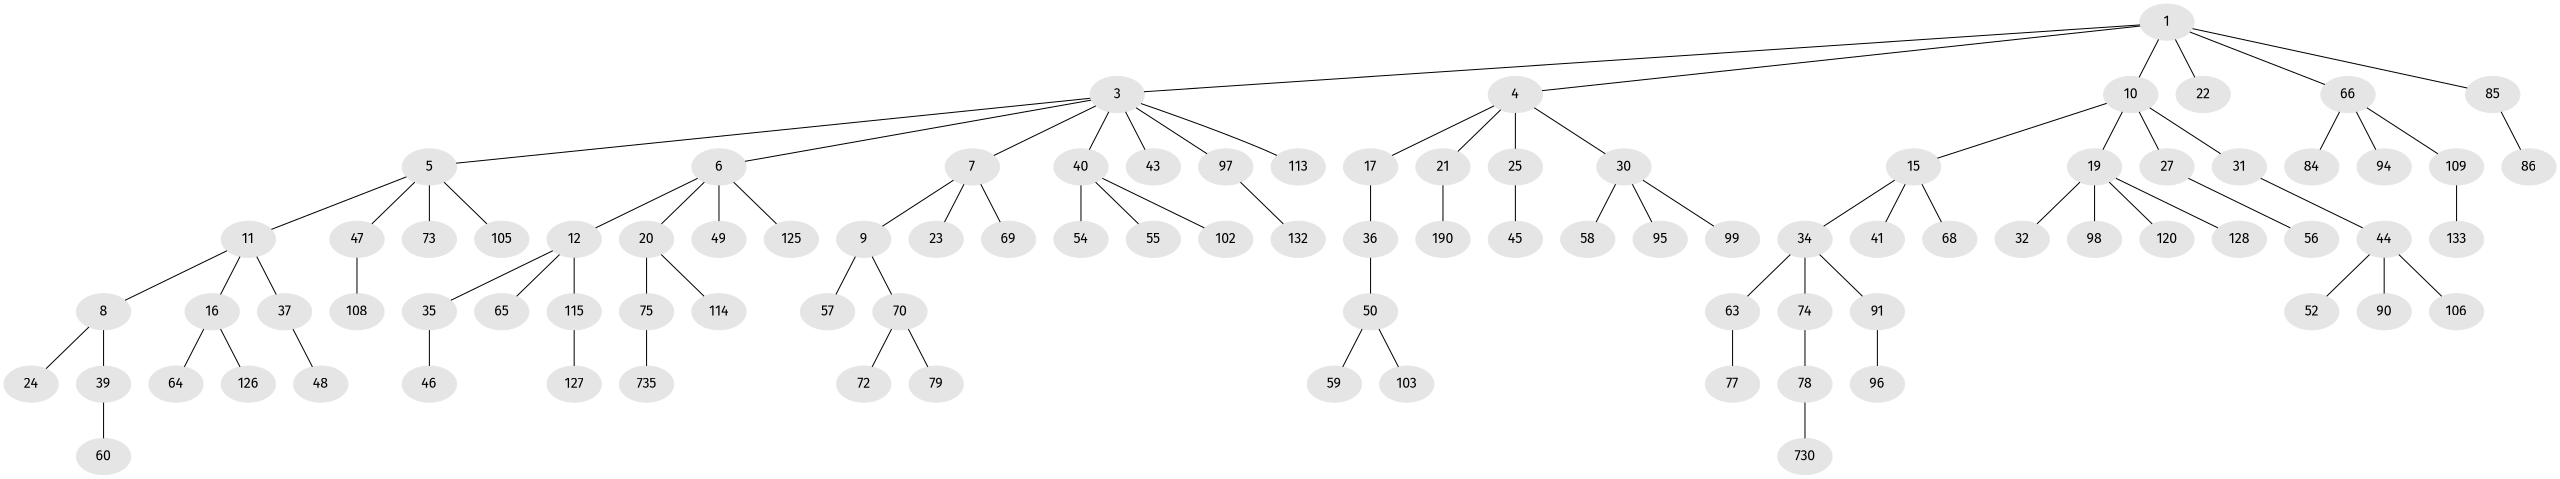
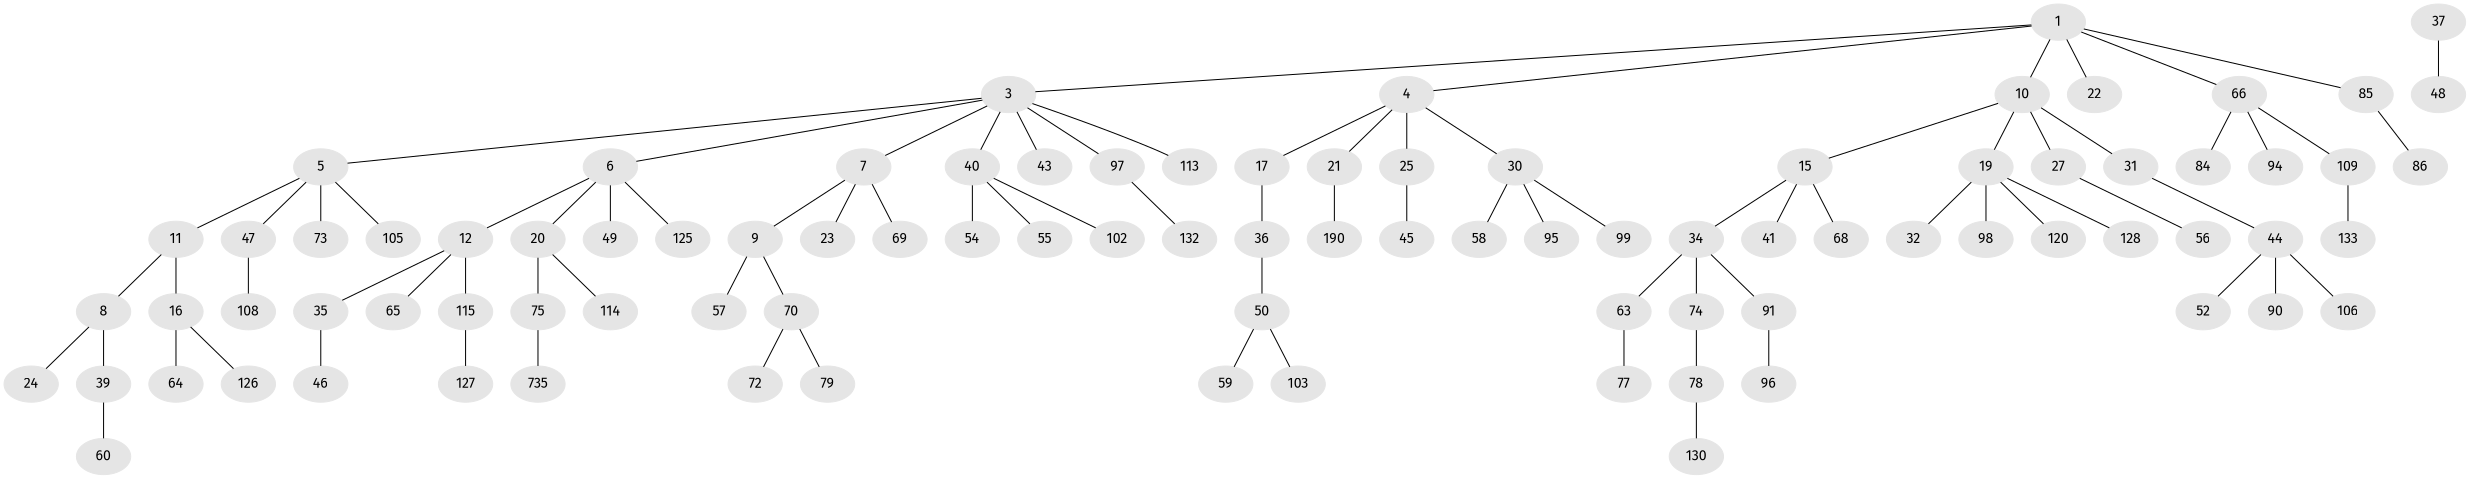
edge "11" -- "37": removed
node "730": label "730" -> "130"
